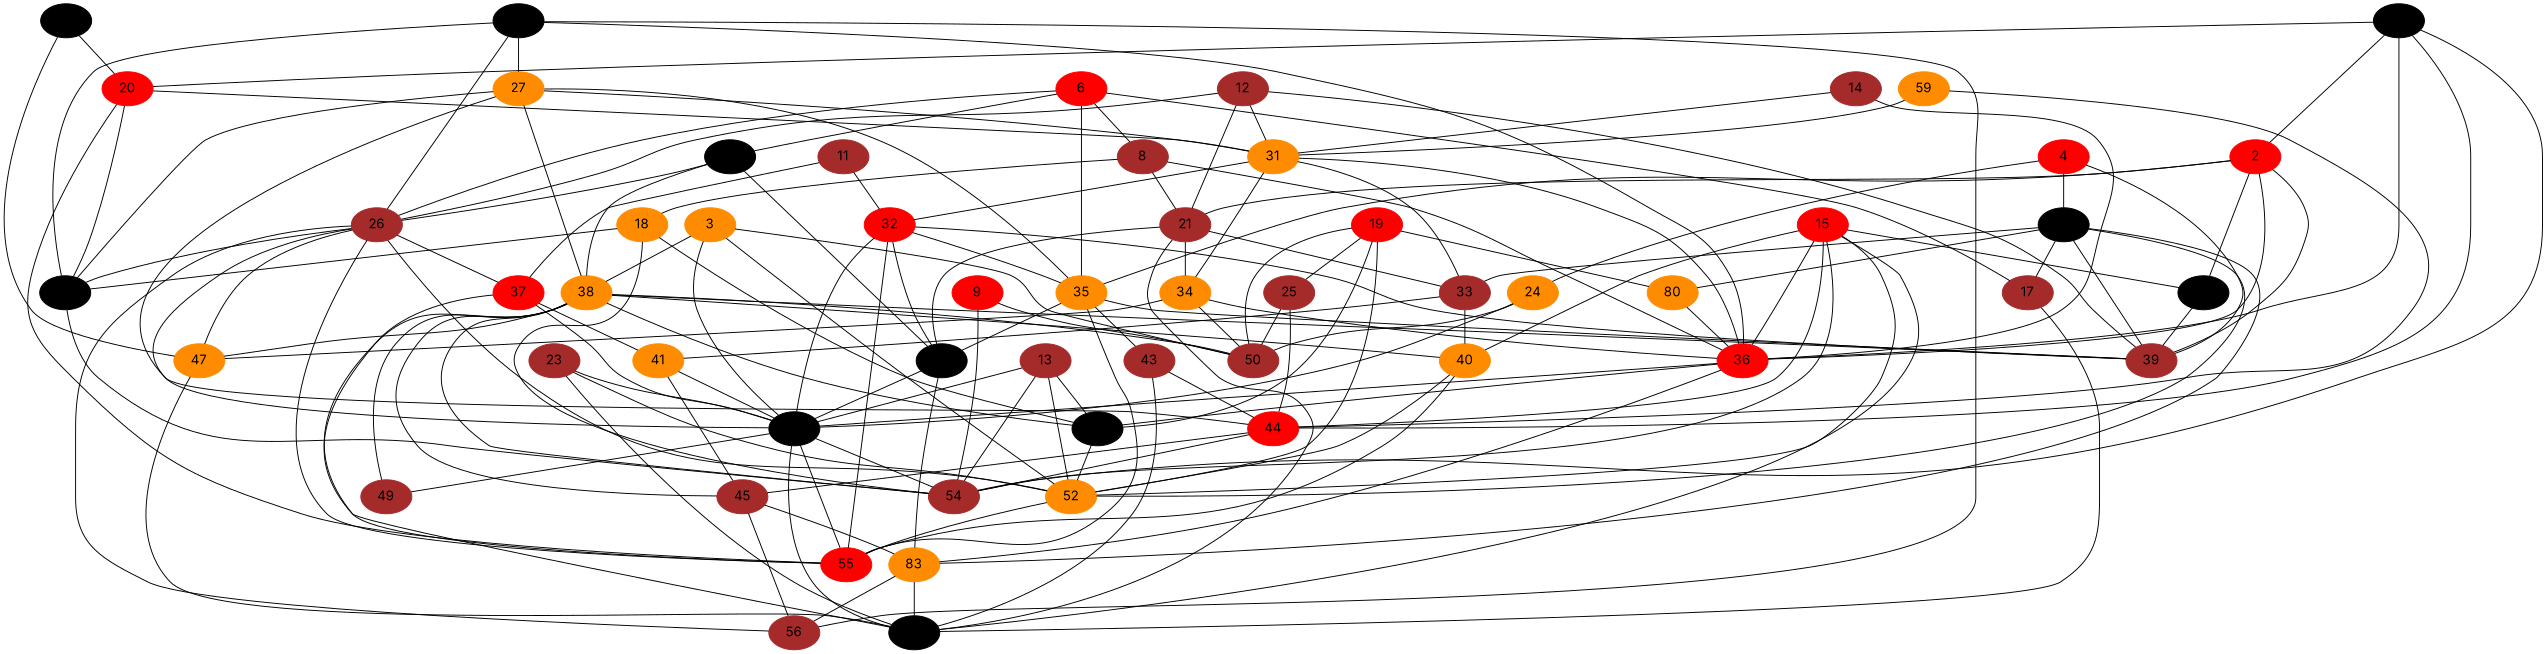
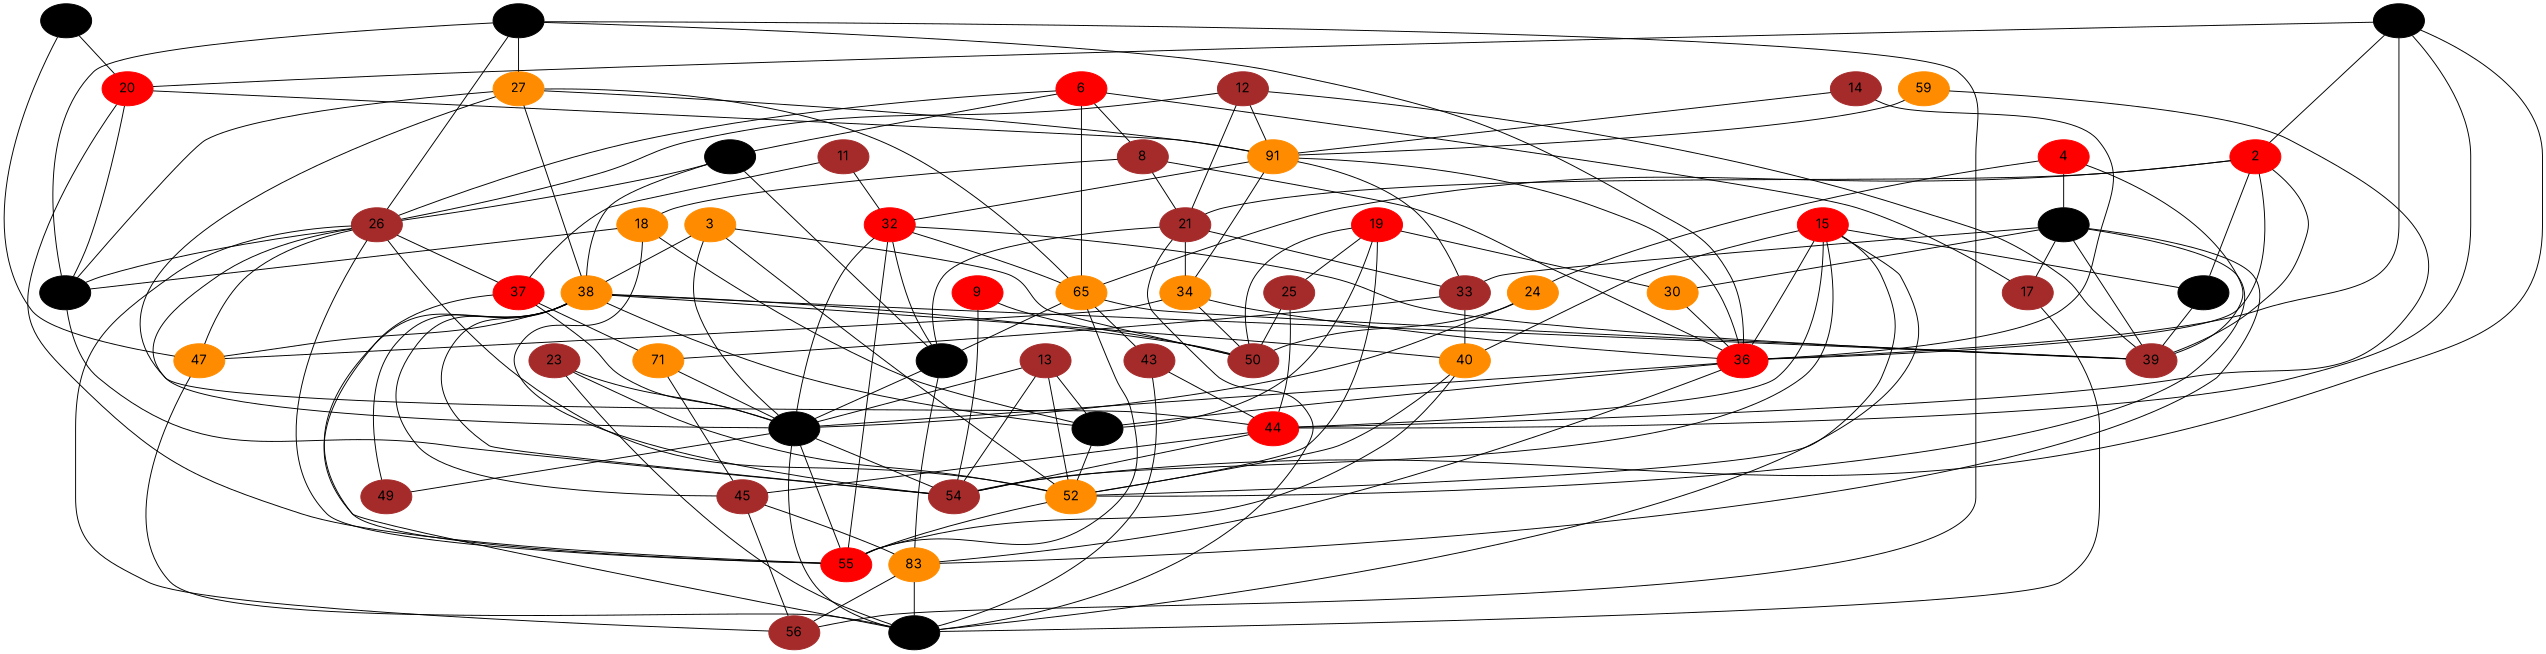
node "31": label "31" -> "91"
node "35": label "35" -> "65"
node "80": label "80" -> "30"
node "41": label "41" -> "71"
